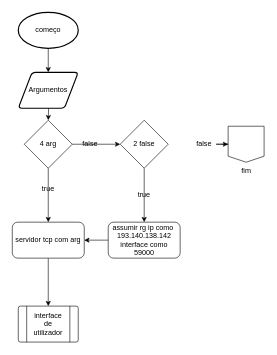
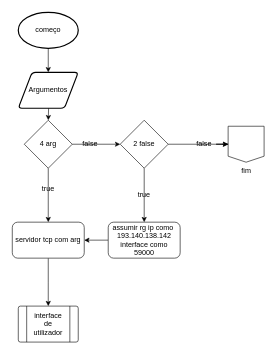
edge "2 false" -> "fim": added
